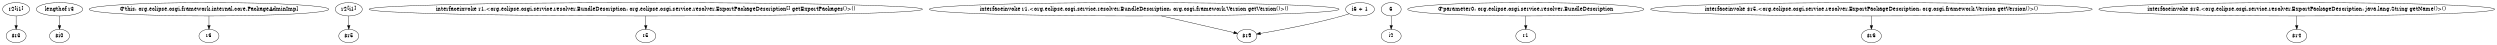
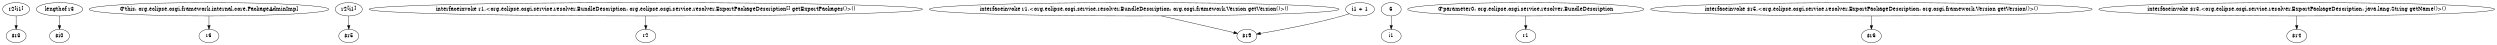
node "i6 + 1": label "i6 + 1" -> "i1 + 1"
node "r5": label "r5" -> "r2"
node "i2": label "i2" -> "i1"
